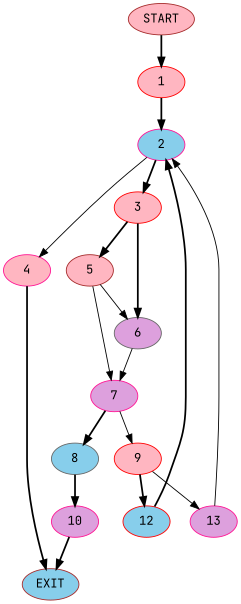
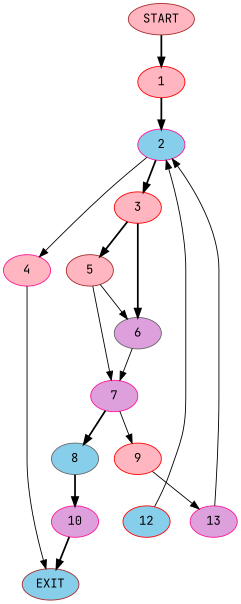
edge "12" -> "2": style bold -> solid
edge "4" -> "EXIT": style bold -> solid
edge "9" -> "12": removed
